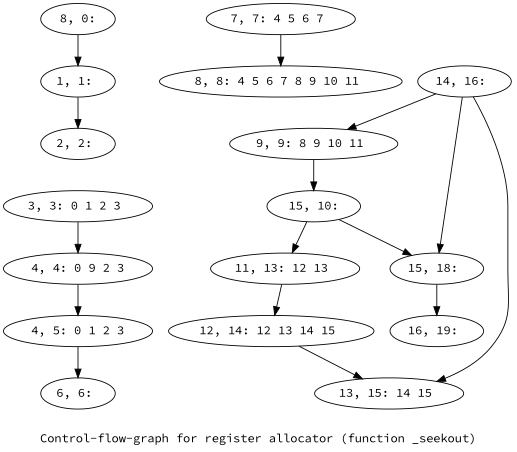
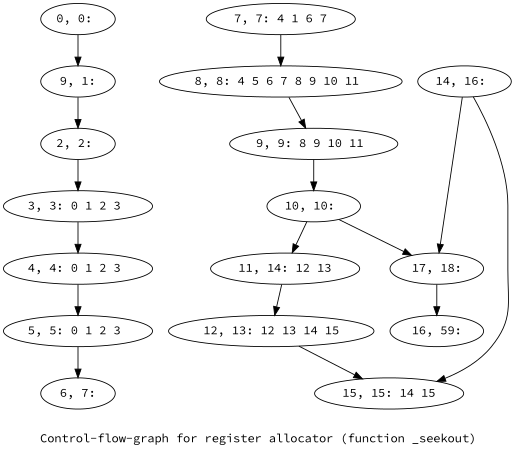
node "8, 0:": label "8, 0:" -> "0, 0:"
node "7, 7: 4 5 6 7": label "7, 7: 4 5 6 7" -> "7, 7: 4 1 6 7"
node "1, 1:": label "1, 1:" -> "9, 1:"
edge "14, 16:" -> "9, 9: 8 9 10 11": now "8, 8: 4 5 6 7 8 9 10 11" -> "9, 9: 8 9 10 11"
edge "2, 2:" -> "3, 3: 0 1 2 3": added
node "15, 10:": label "15, 10:" -> "10, 10:"
node "4, 4: 0 9 2 3": label "4, 4: 0 9 2 3" -> "4, 4: 0 1 2 3"
node "11, 13: 12 13": label "11, 13: 12 13" -> "11, 14: 12 13"
node "15, 18:": label "15, 18:" -> "17, 18:"
node "4, 5: 0 1 2 3": label "4, 5: 0 1 2 3" -> "5, 5: 0 1 2 3"
node "12, 14: 12 13 14 15": label "12, 14: 12 13 14 15" -> "12, 13: 12 13 14 15"
node "16, 19:": label "16, 19:" -> "16, 59:"
node "6, 6:": label "6, 6:" -> "6, 7:"
node "13, 15: 14 15": label "13, 15: 14 15" -> "15, 15: 14 15"
